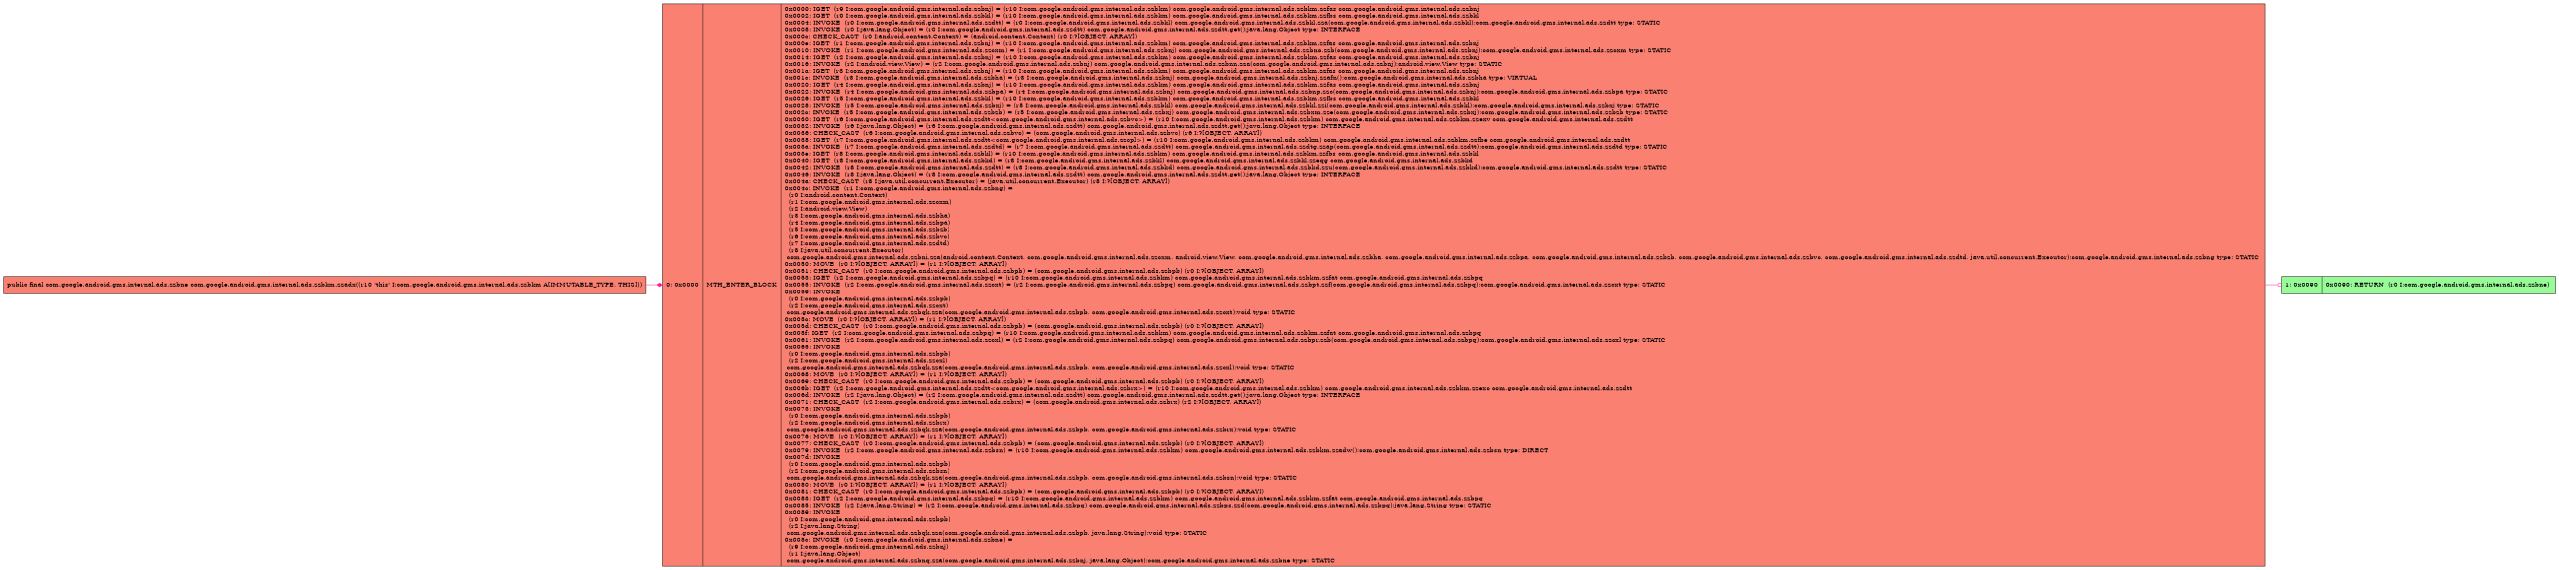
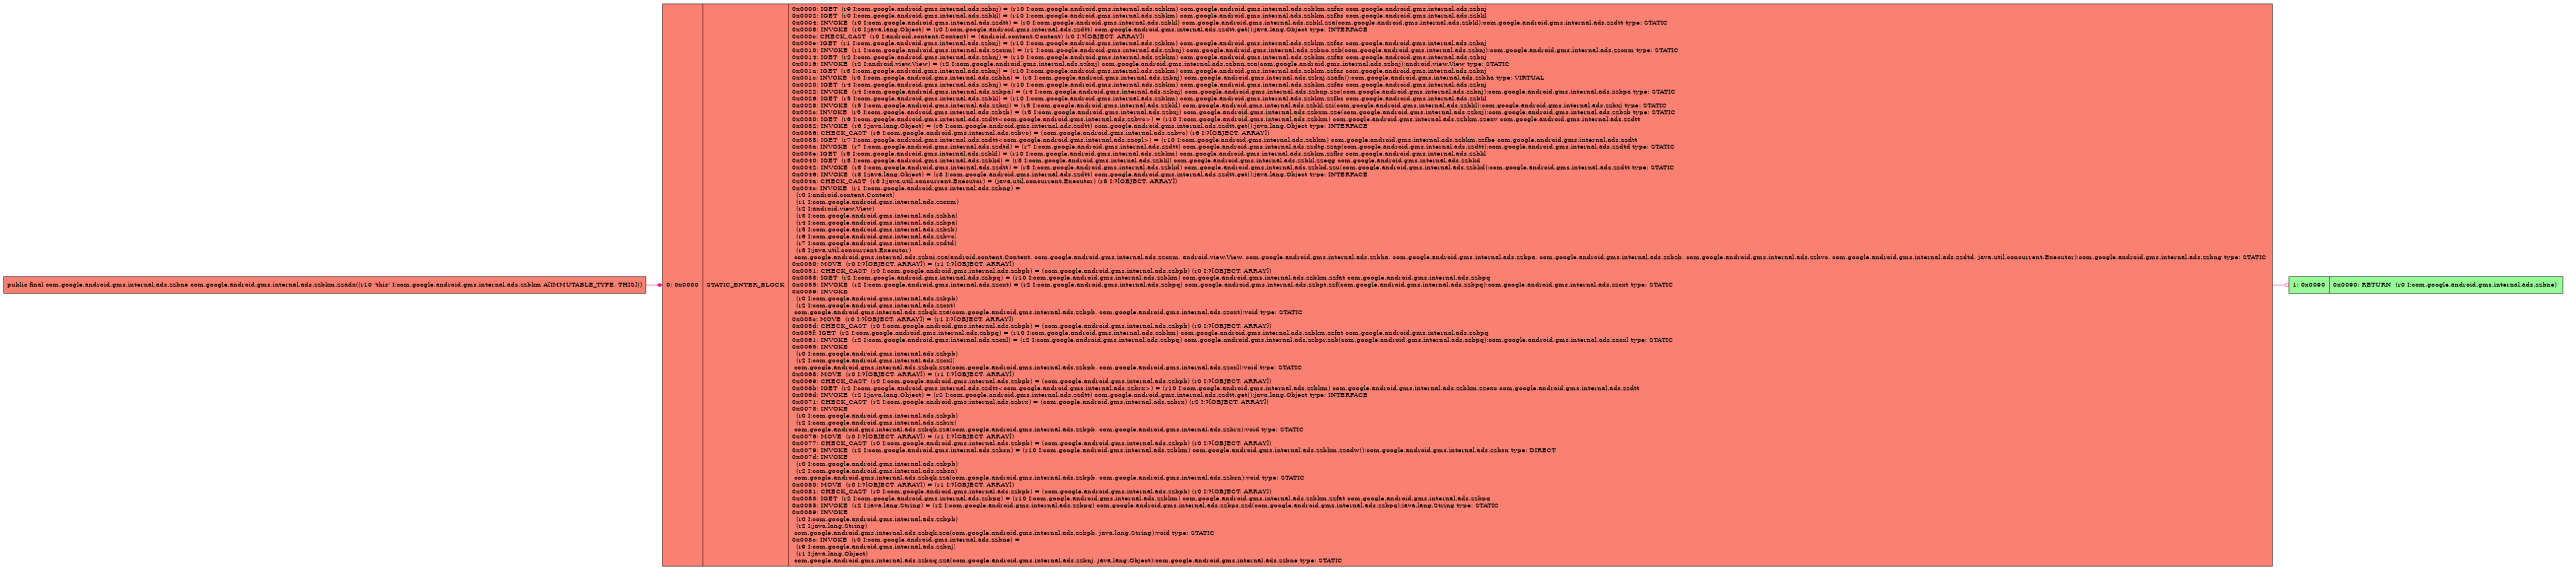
node "0: 0x0000": text "MTH_ENTER_BLOCK" -> "STATIC_ENTER_BLOCK"
